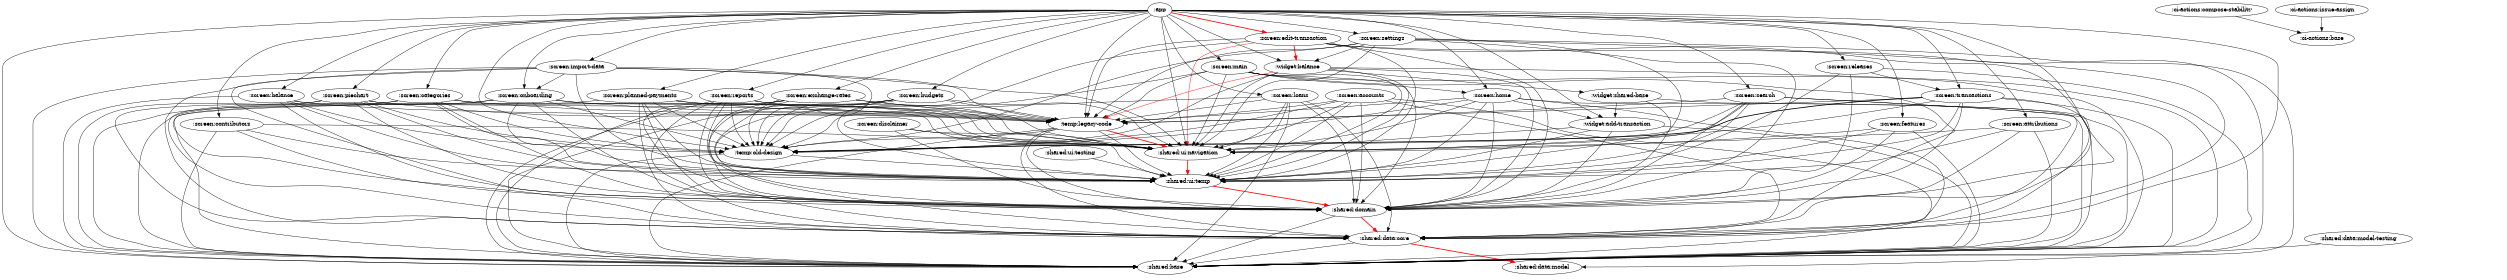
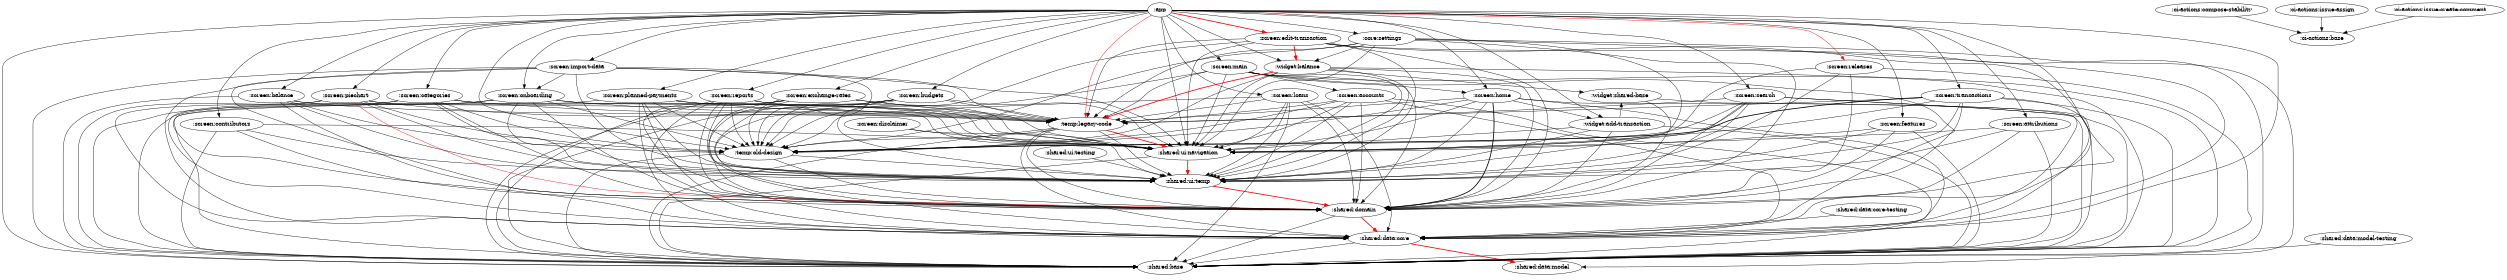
node ":ci-actions:issue-create-comment": added
edge ":app" -> ":screen:releases": color black -> red
node ":screen:settings": label ":screen:settings" -> ":core:settings"
edge ":app" -> ":temp:legacy-code": color black -> red
edge ":screen:edit-transaction" -> ":shared:ui:navigation": color red -> black
edge ":screen:releases" -> ":screen:transactions": now ":screen:releases" -> ":shared:ui:navigation"
edge ":screen:main" -> ":screen:accounts": added
edge ":widget:balance" -> ":temp:legacy-code": style solid -> bold
edge ":widget:shared-base" -> ":widget:add-transaction": reversed
edge ":screen:home" -> ":shared:domain": style solid -> bold
edge ":screen:piechart" -> ":shared:domain": color black -> red
edge ":screen:disclaimer" -> ":shared:domain": now ":temp:old-design" -> ":shared:domain"
node ":shared:data:core-testing": added
edge ":shared:ui:navigation" -> ":shared:base": added
